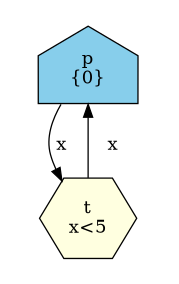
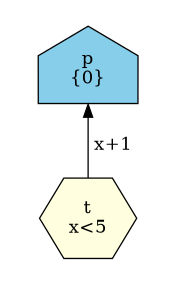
edge "p {0}" -> "t x<5": removed, label "x"
edge "t x<5" -> "p {0}": label " x " -> " x+1 "
